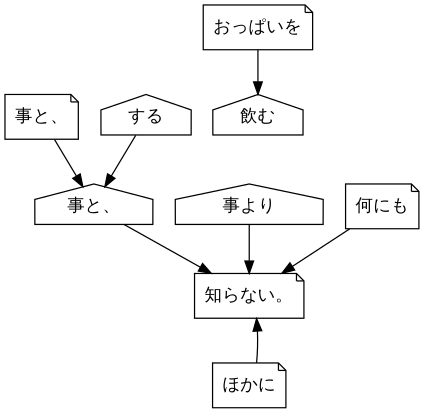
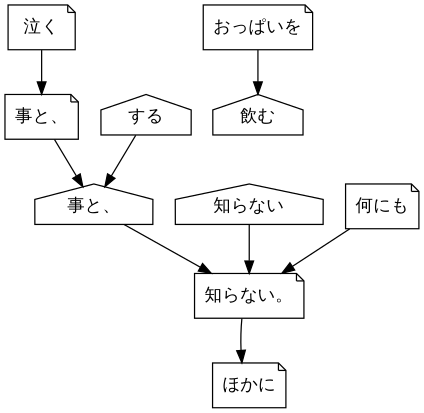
node "泣く": added
node "事より": label "事より" -> "知らない"
edge "ほかに" -> "知らない。": reversed
